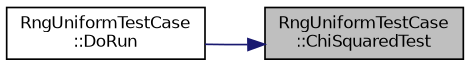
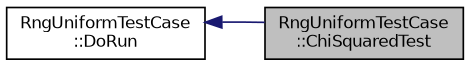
edge "RngUniformTestCase ::DoRun" -> "RngUniformTestCase ::ChiSquaredTest": reversed
